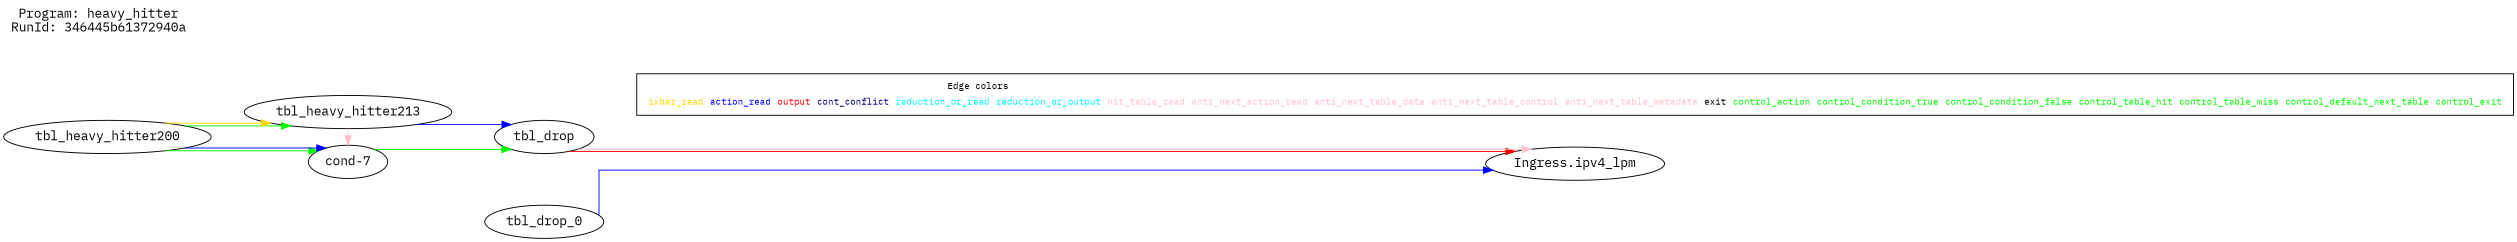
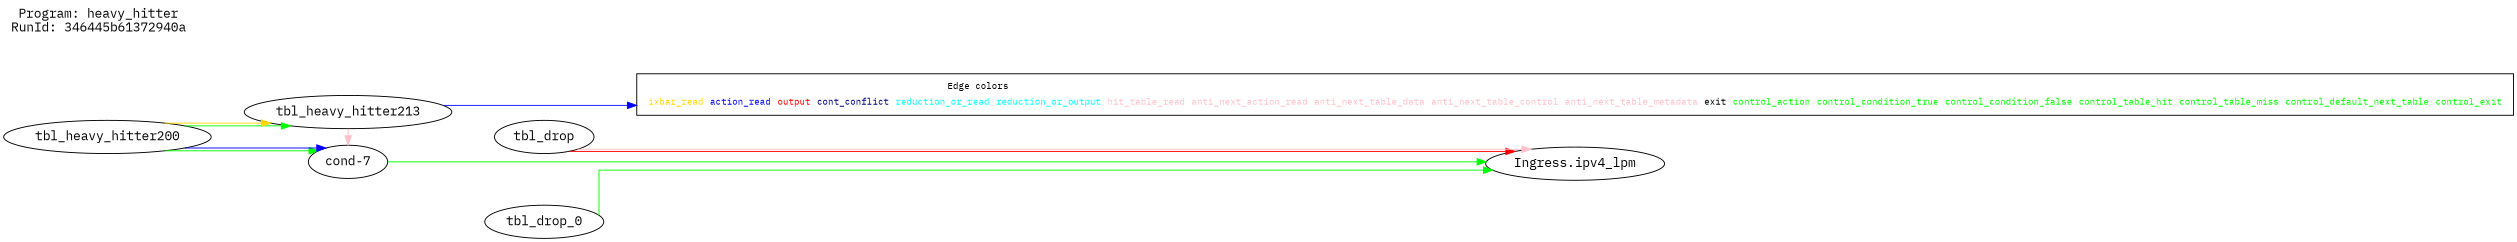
edge "tbl_heavy_hitter213" -> "tbl_drop": now "tbl_heavy_hitter213" -> "Edge colors"
edge "cond-7" -> "tbl_drop": now "cond-7" -> "Ingress.ipv4_lpm"
edge "tbl_drop_0" -> "Ingress.ipv4_lpm": color blue -> green
